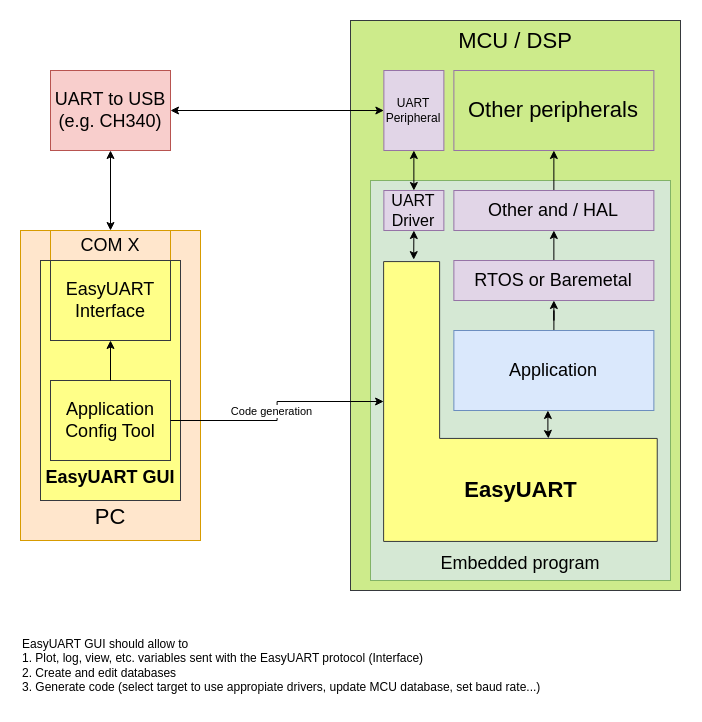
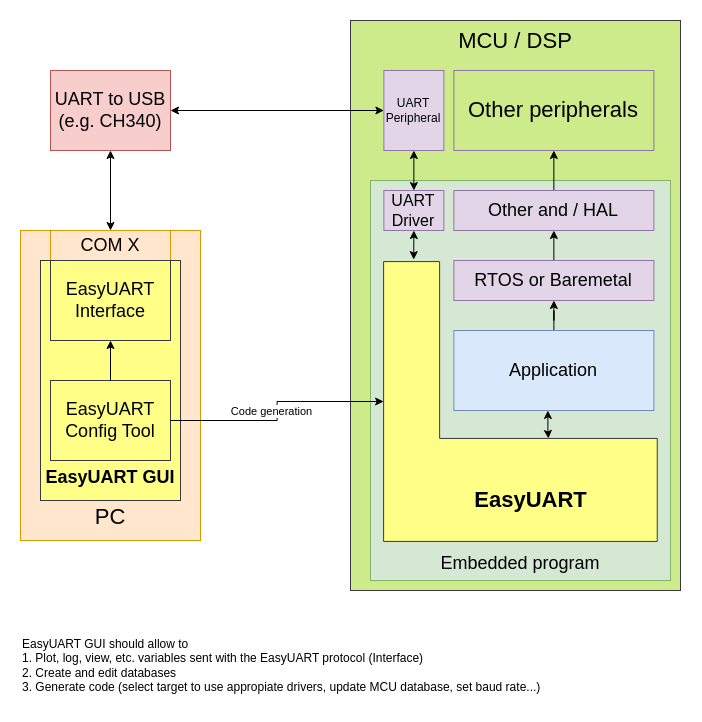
node "Application Config Tool": label "Application Config Tool" -> "EasyUART Config Tool"
node "EasyUART": moved (521, 491) -> (531, 501)
